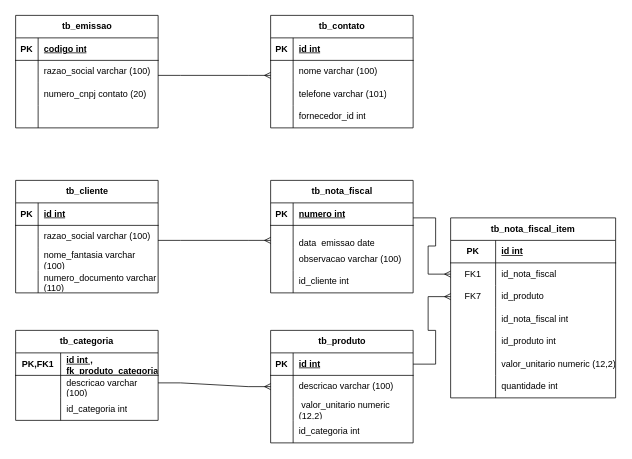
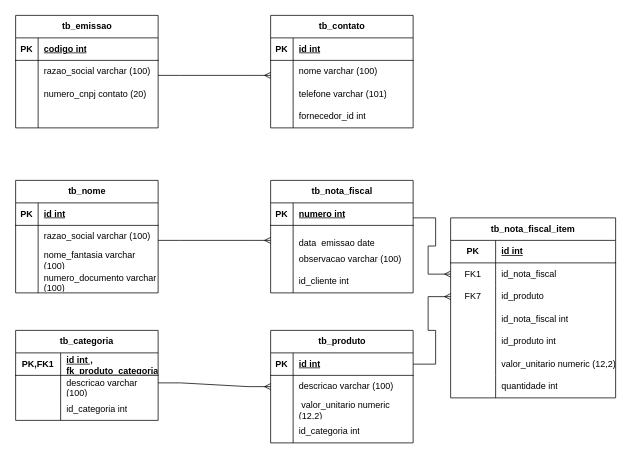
node "tb_cliente": label "tb_cliente" -> "tb_nome"
node "numero_documento varchar (110)": label "numero_documento varchar (110)" -> "numero_documento varchar (100)"
